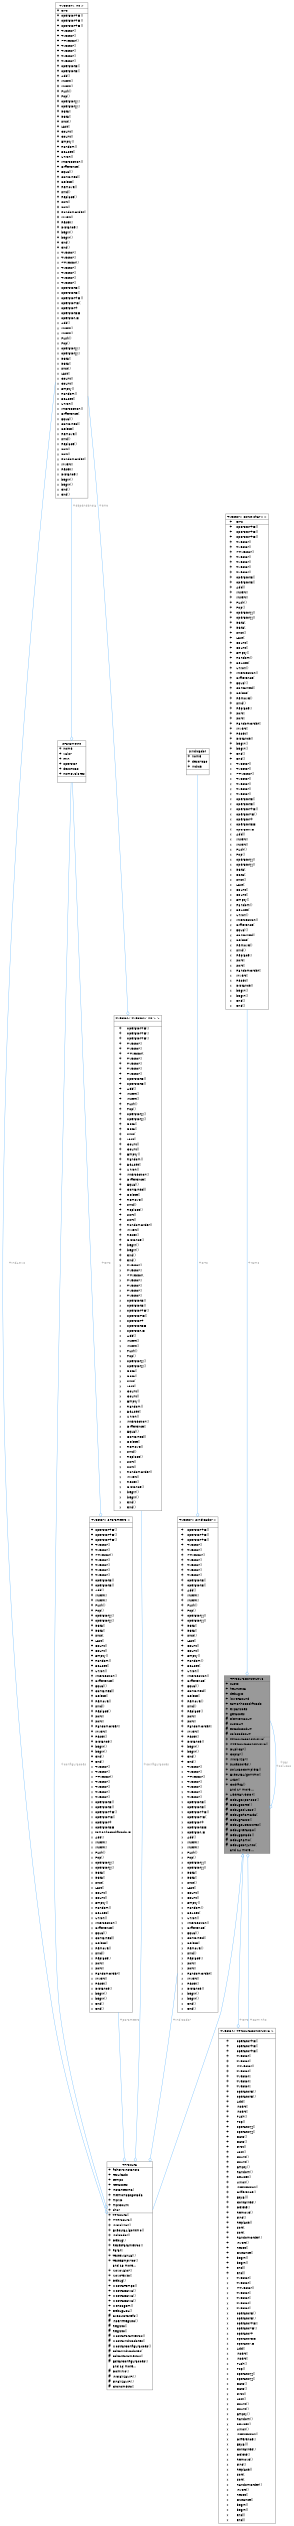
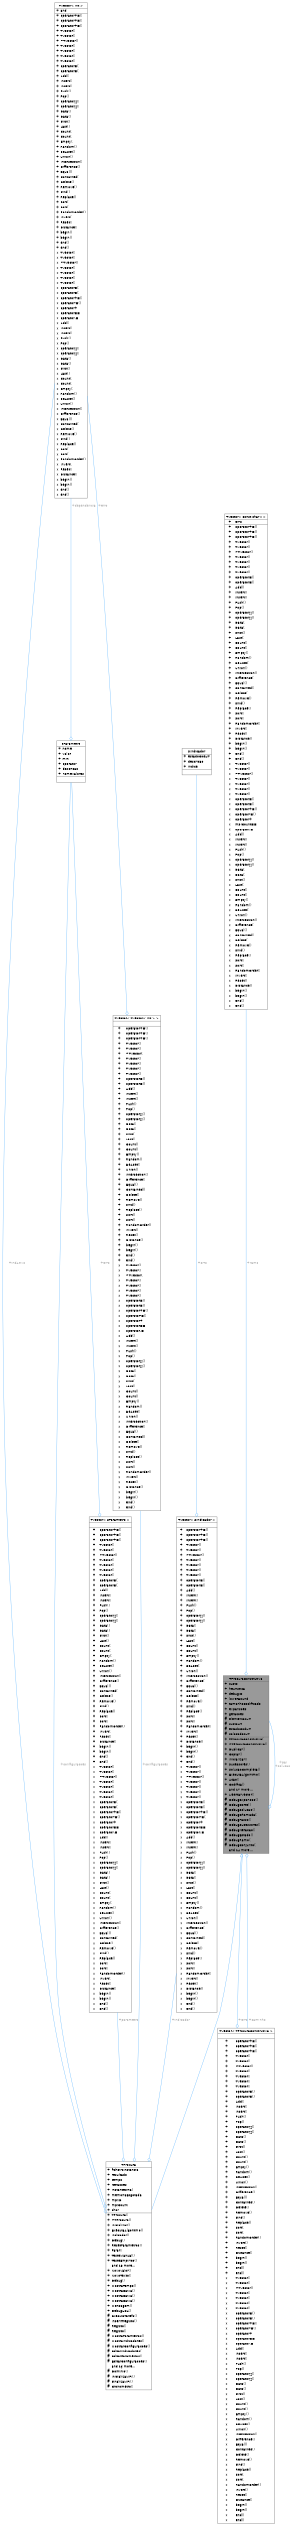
node "TVector< int >": text "erro" -> "and"
node "SIndicador": text "nome" -> "estadoCodHT"
node "TVector< const char * >": text "operator==" -> "mpiCount=="
node "TVector< SParametro >": text "tamanhoCodificado!=" -> "operator!="
